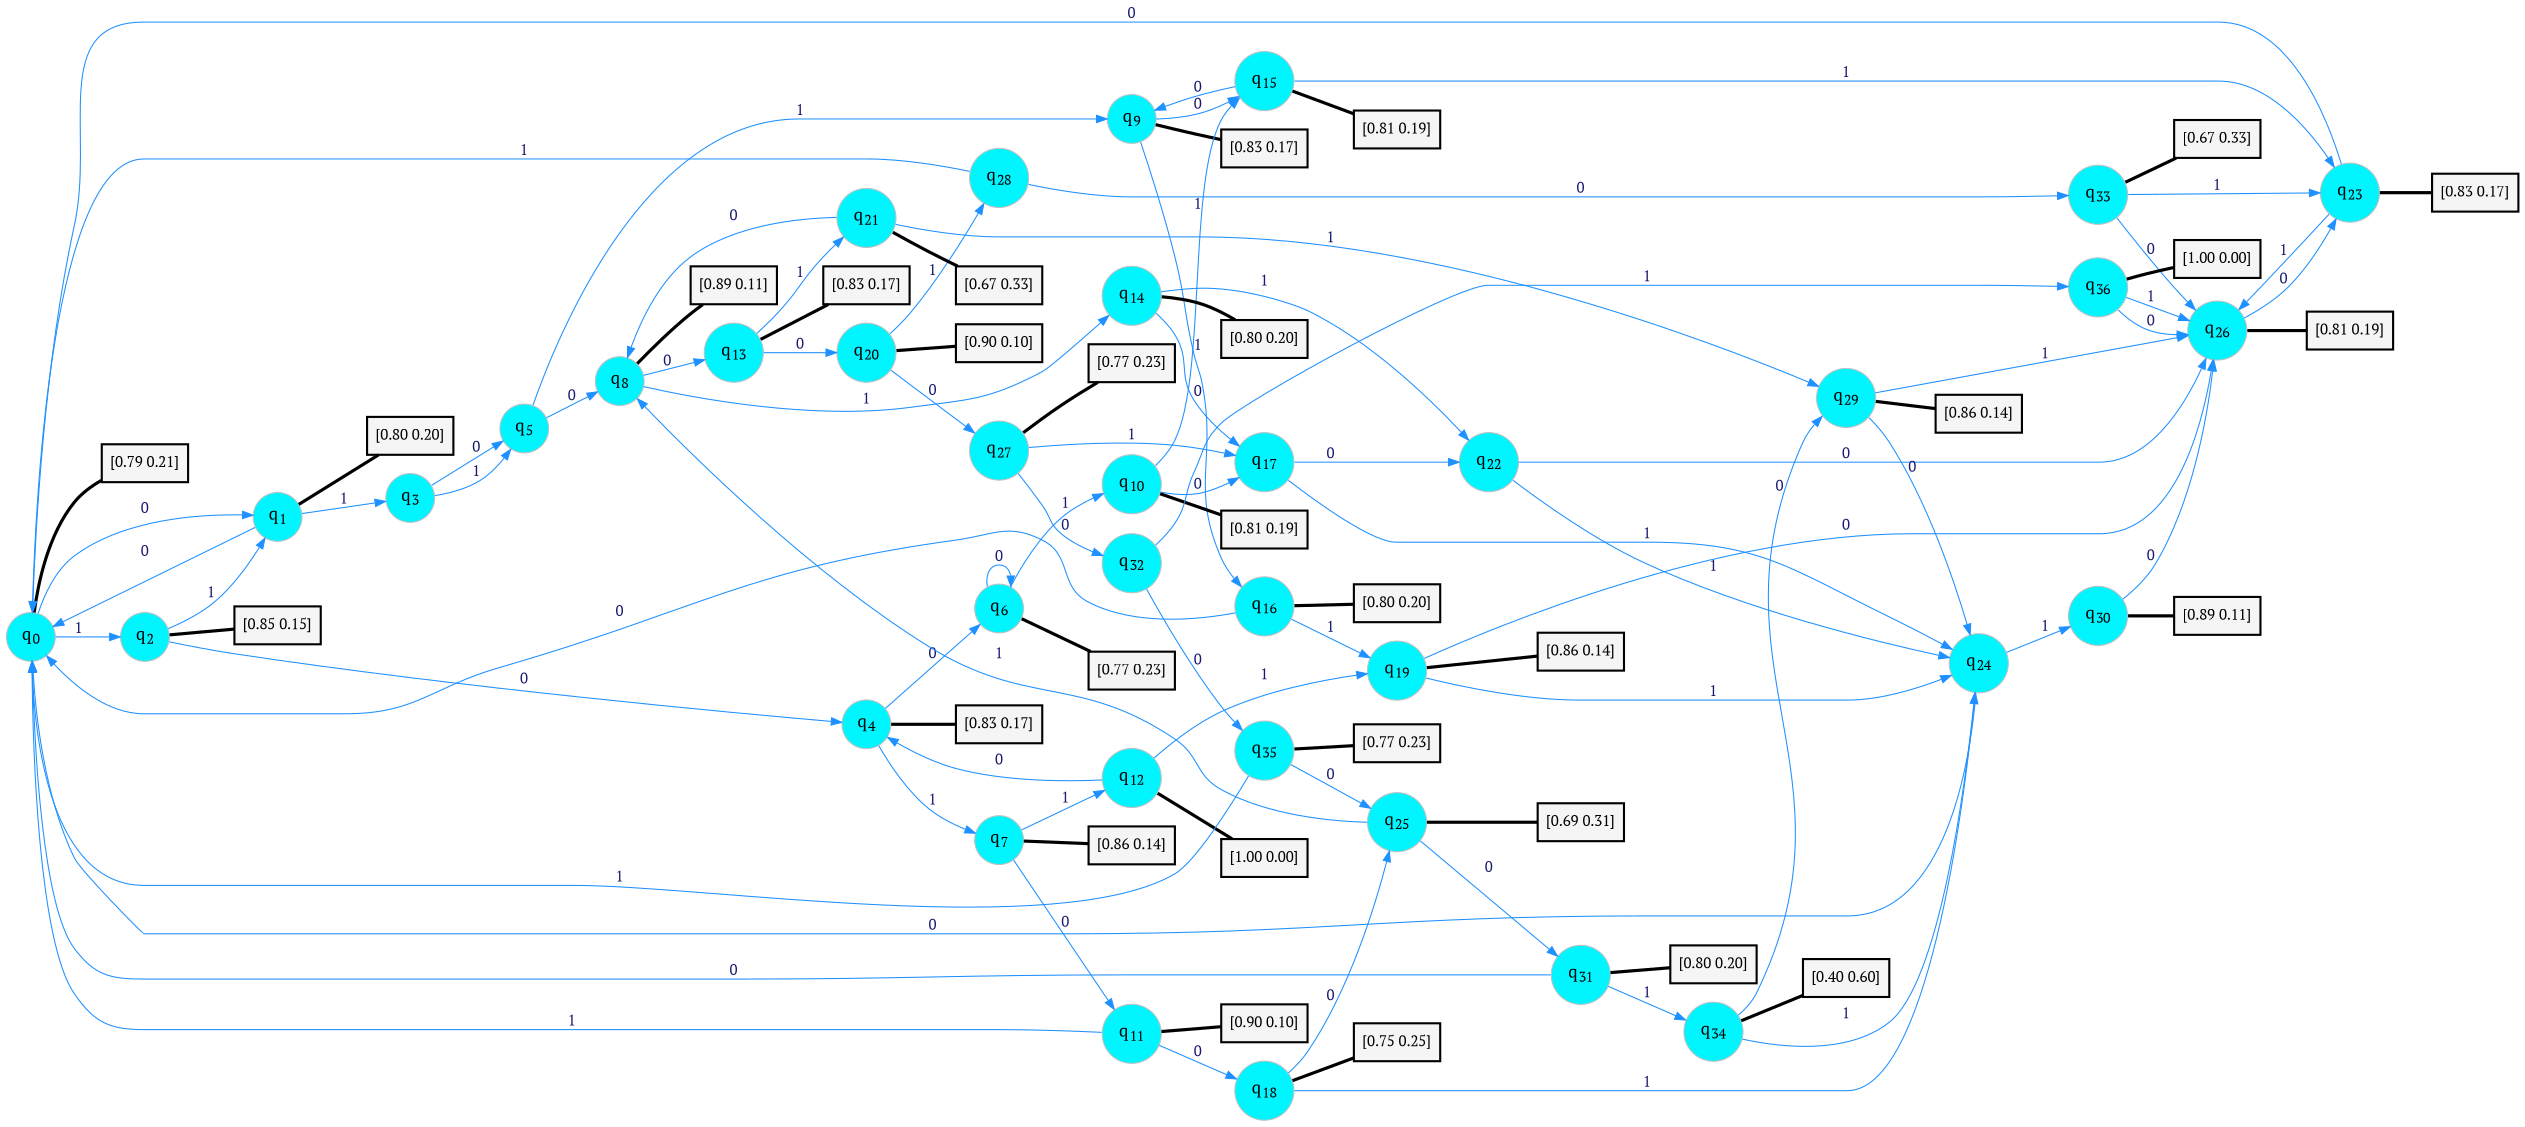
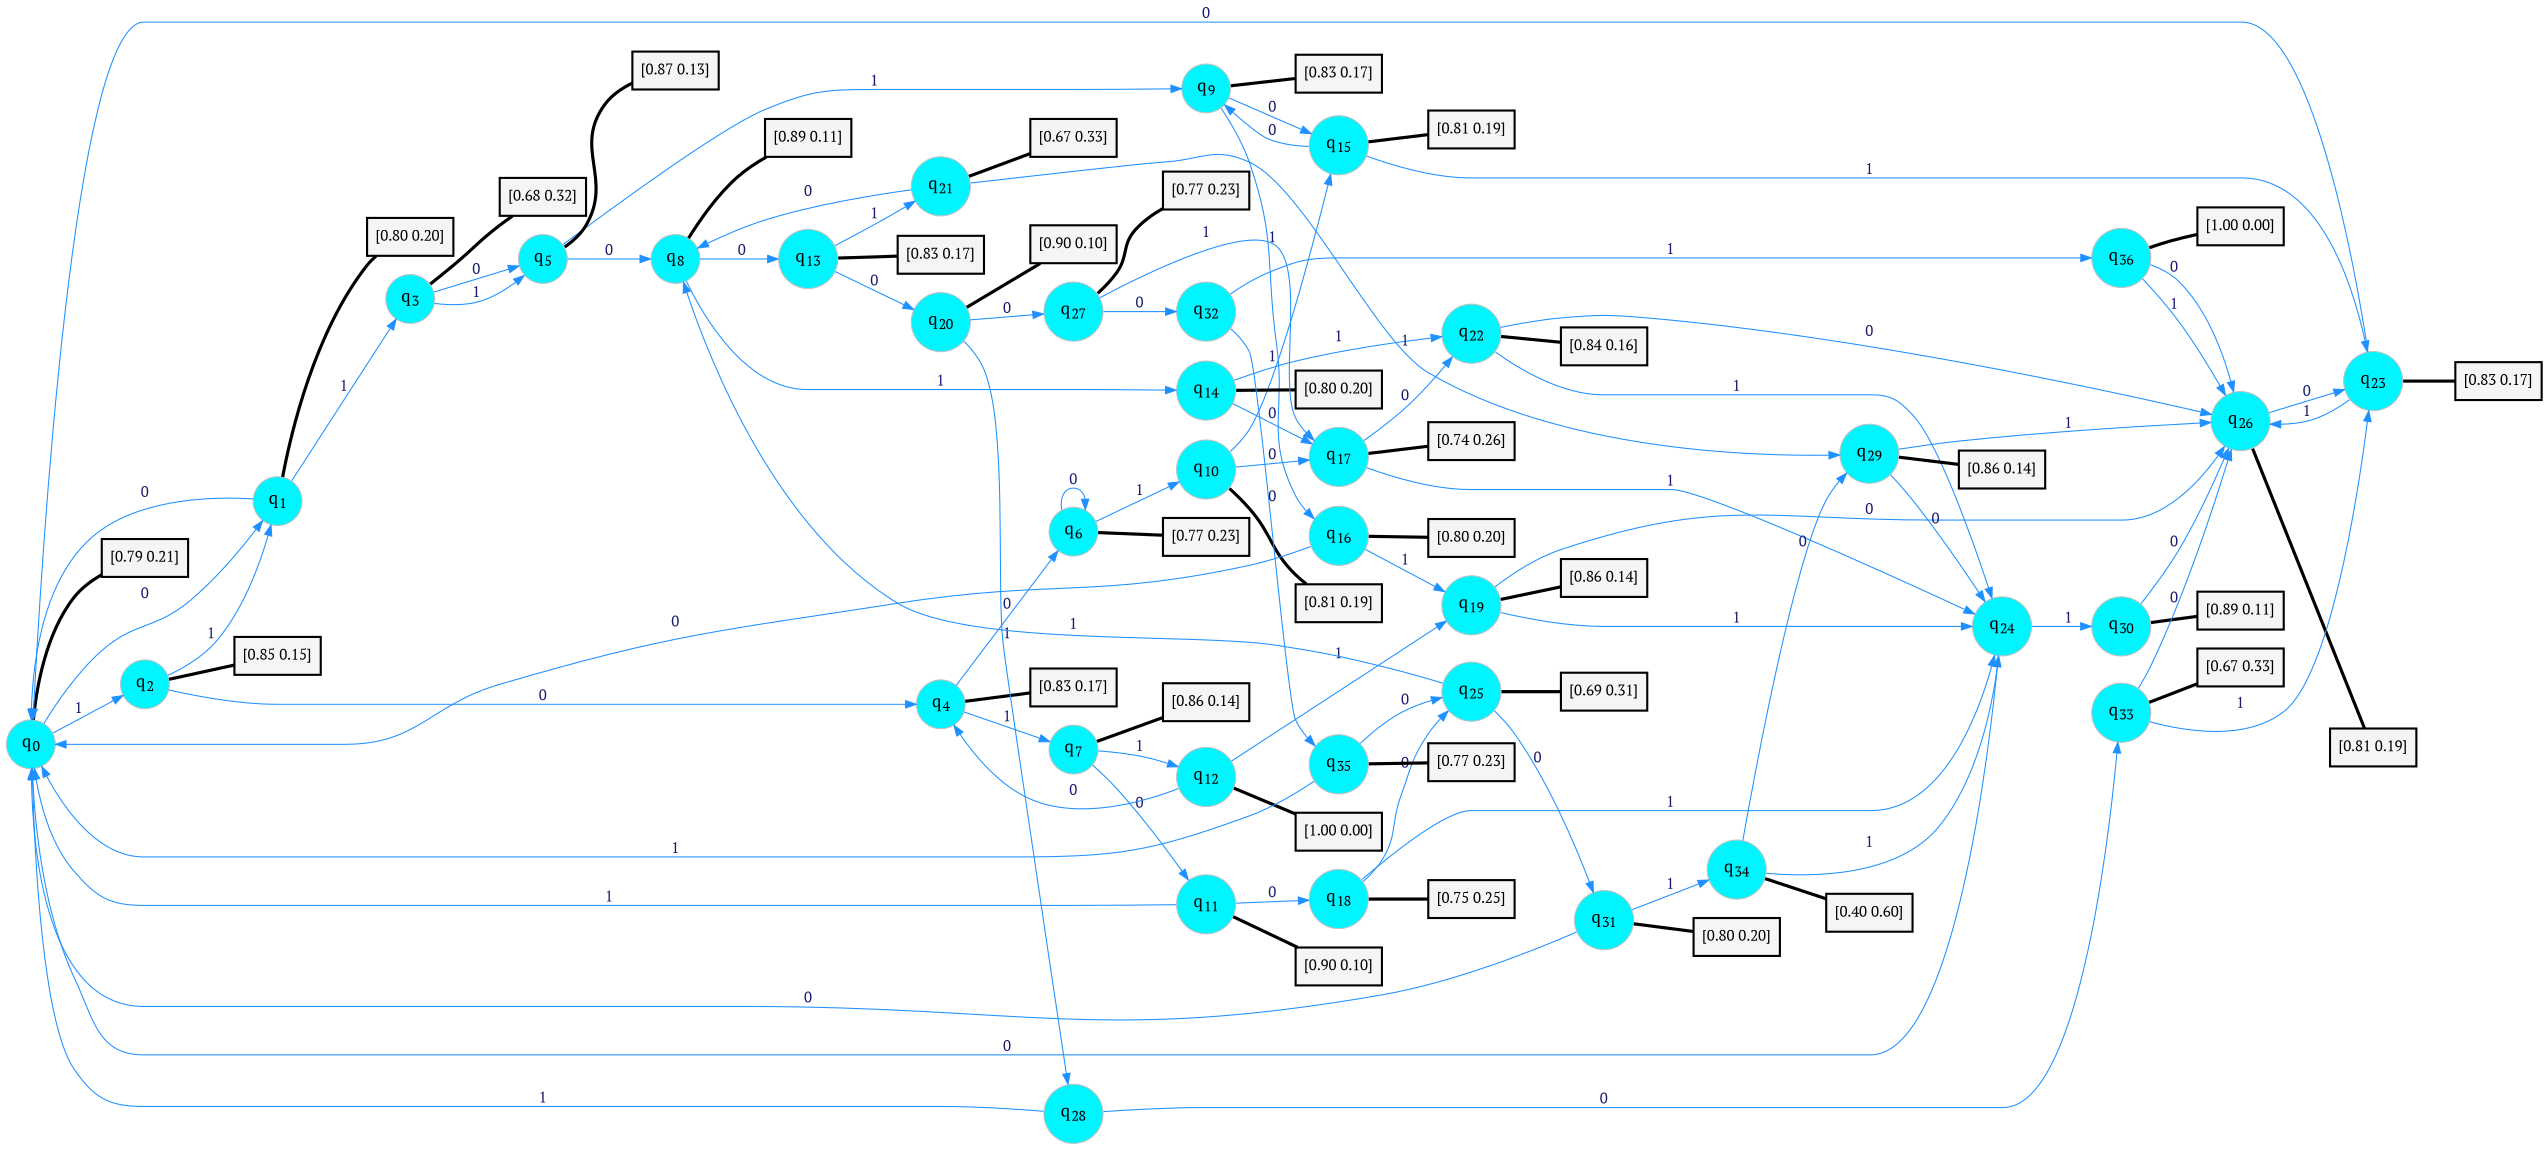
node "[0.87 0.13]": added
node "[0.68 0.32]": added
node "[0.84 0.16]": added
node "[0.74 0.26]": added
